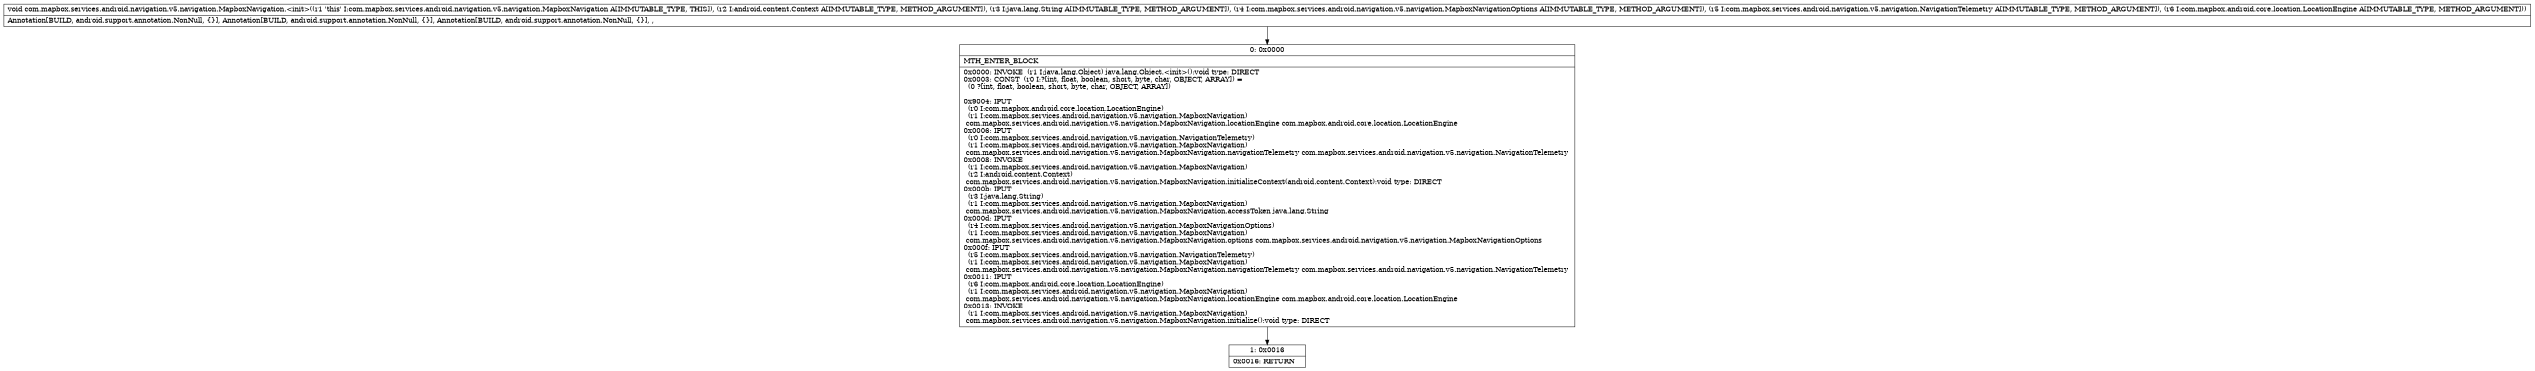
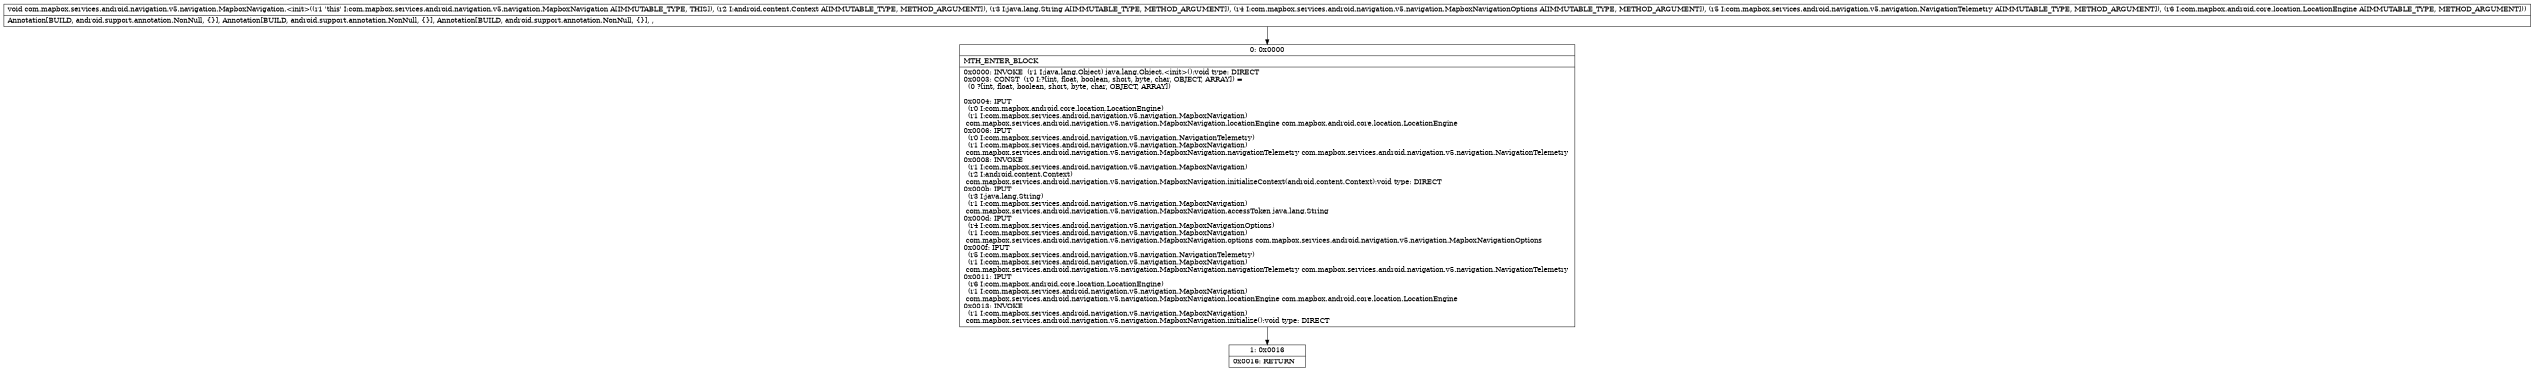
node "0: 0x0000": text "0x9004: IPUT" -> "0x0004: IPUT"
